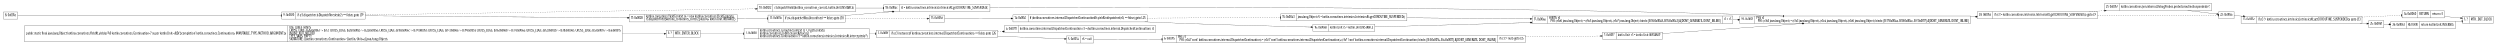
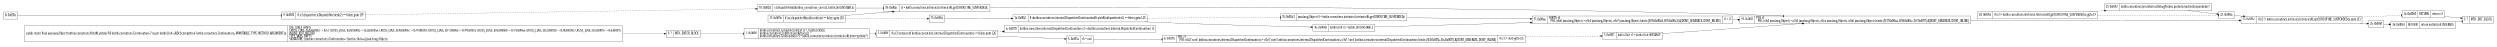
edge "19: 0x0051" -> "20: 0x0055": now "19: 0x0051" -> "23: 0x005e"
node "11: 0x0028": removed
